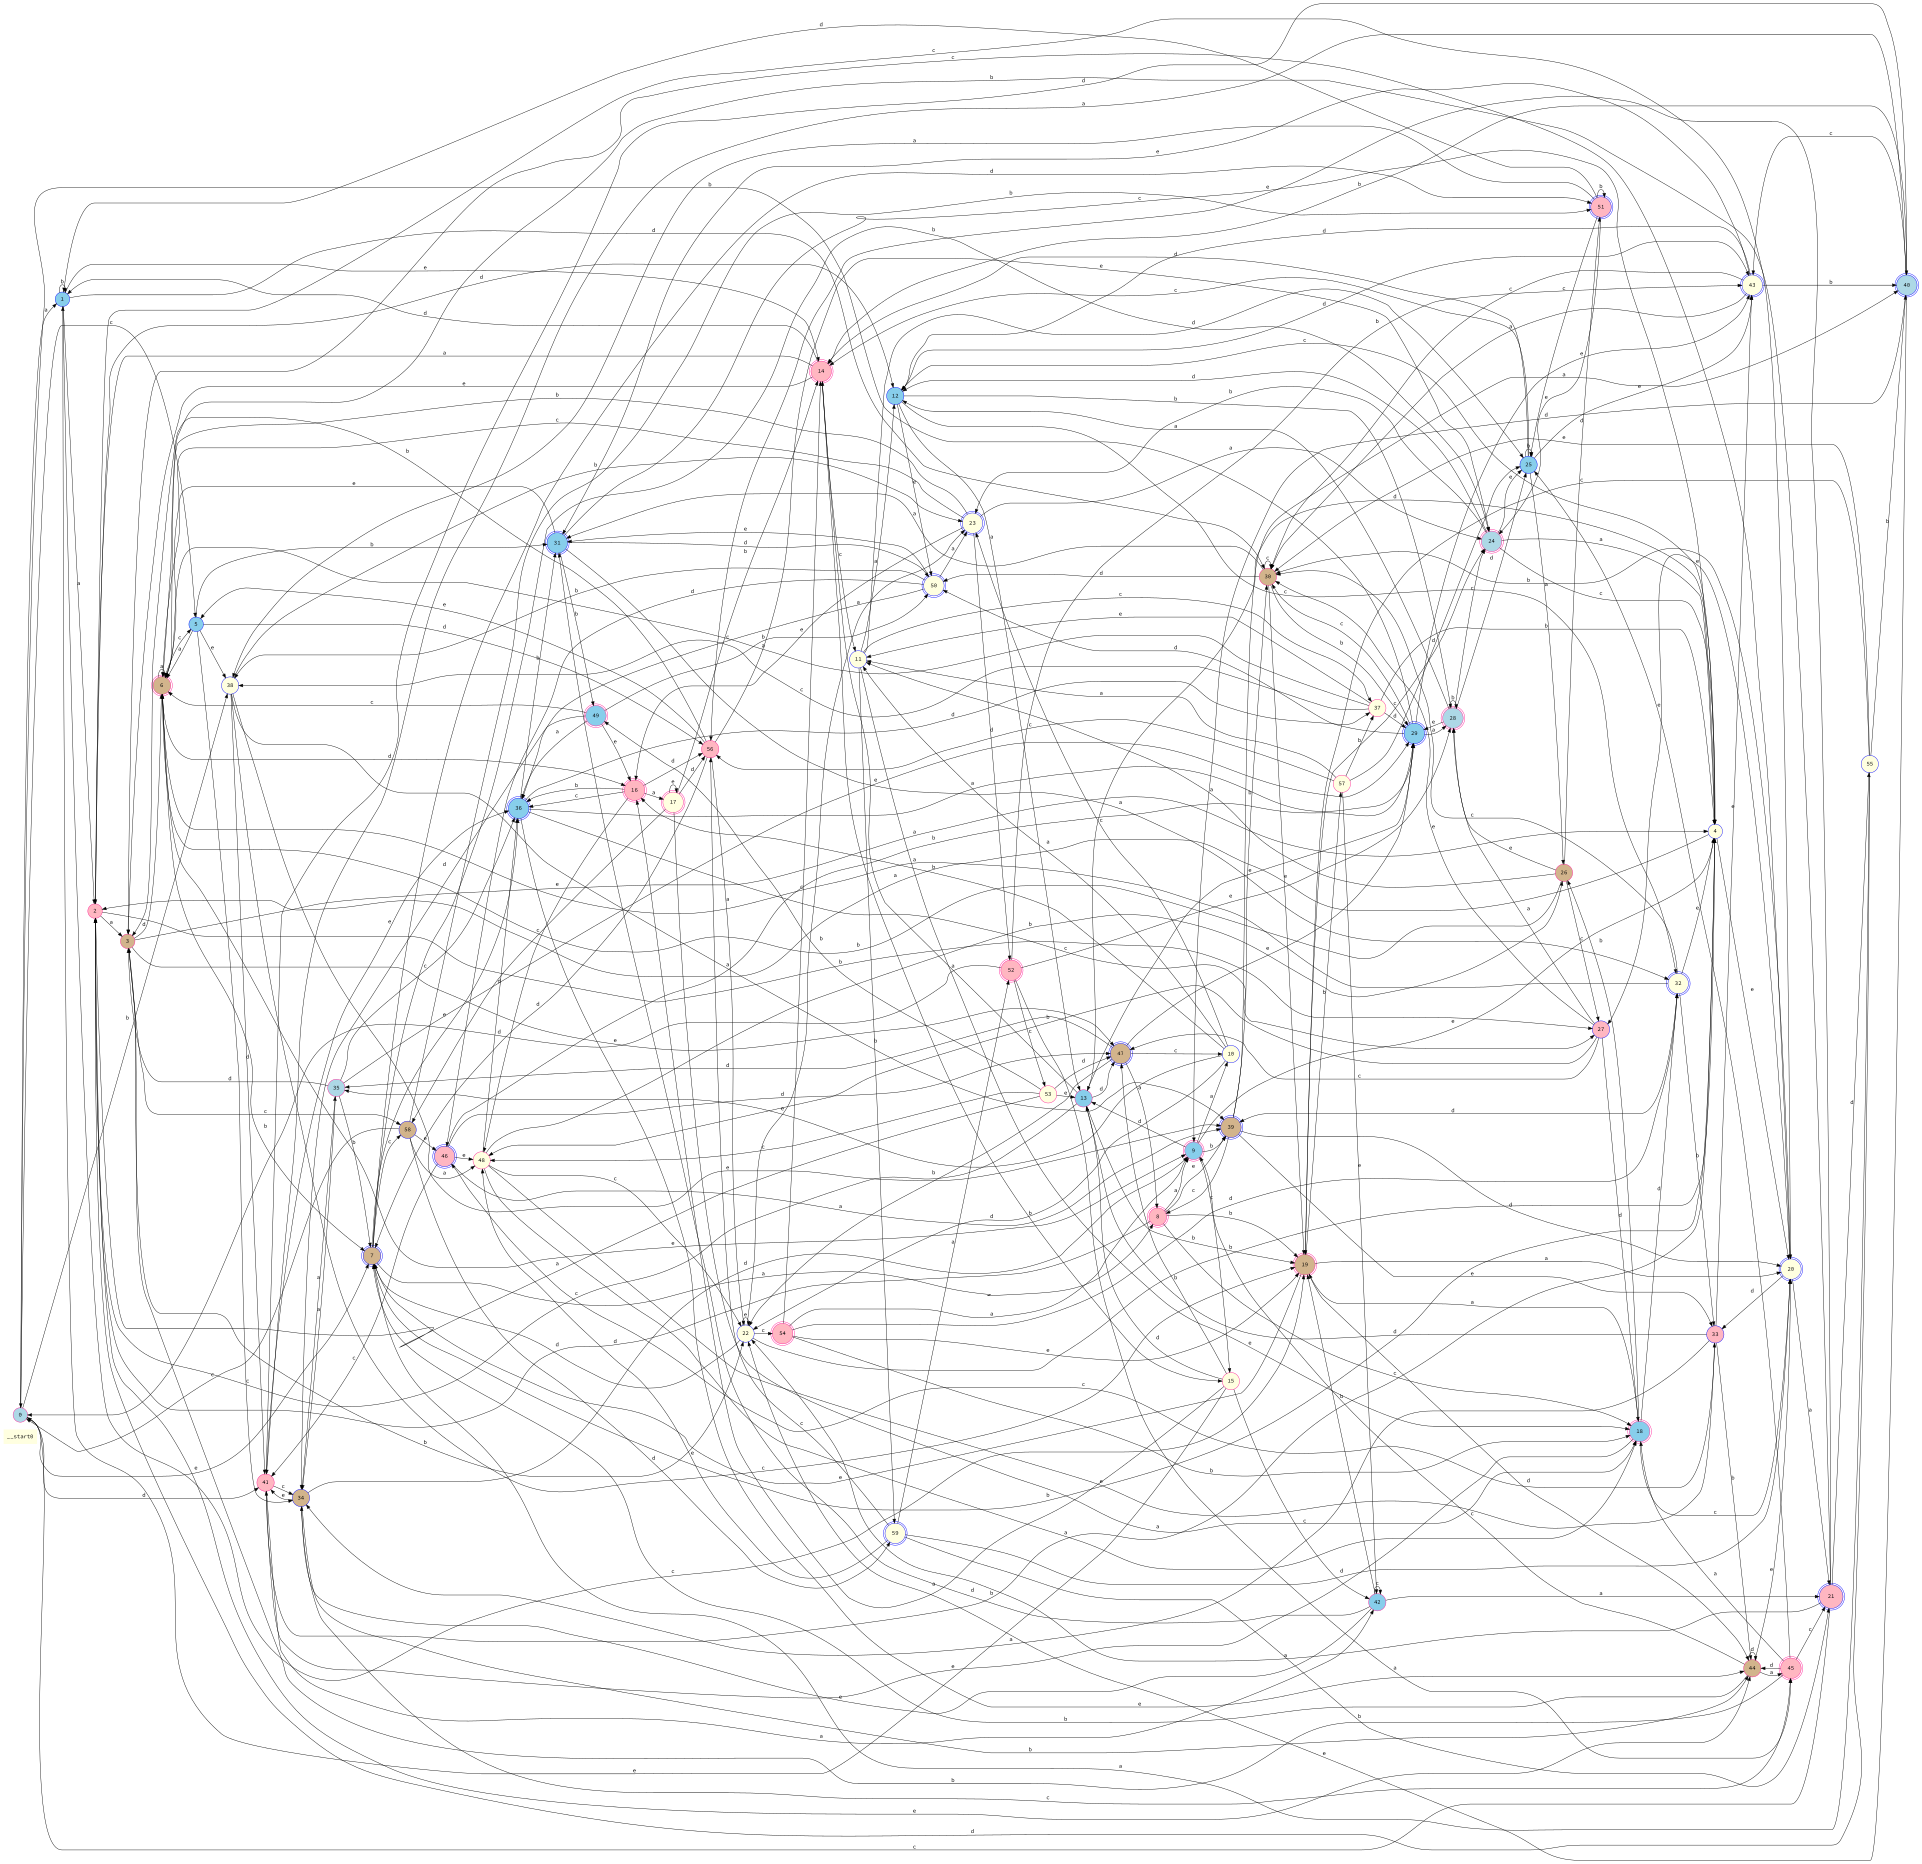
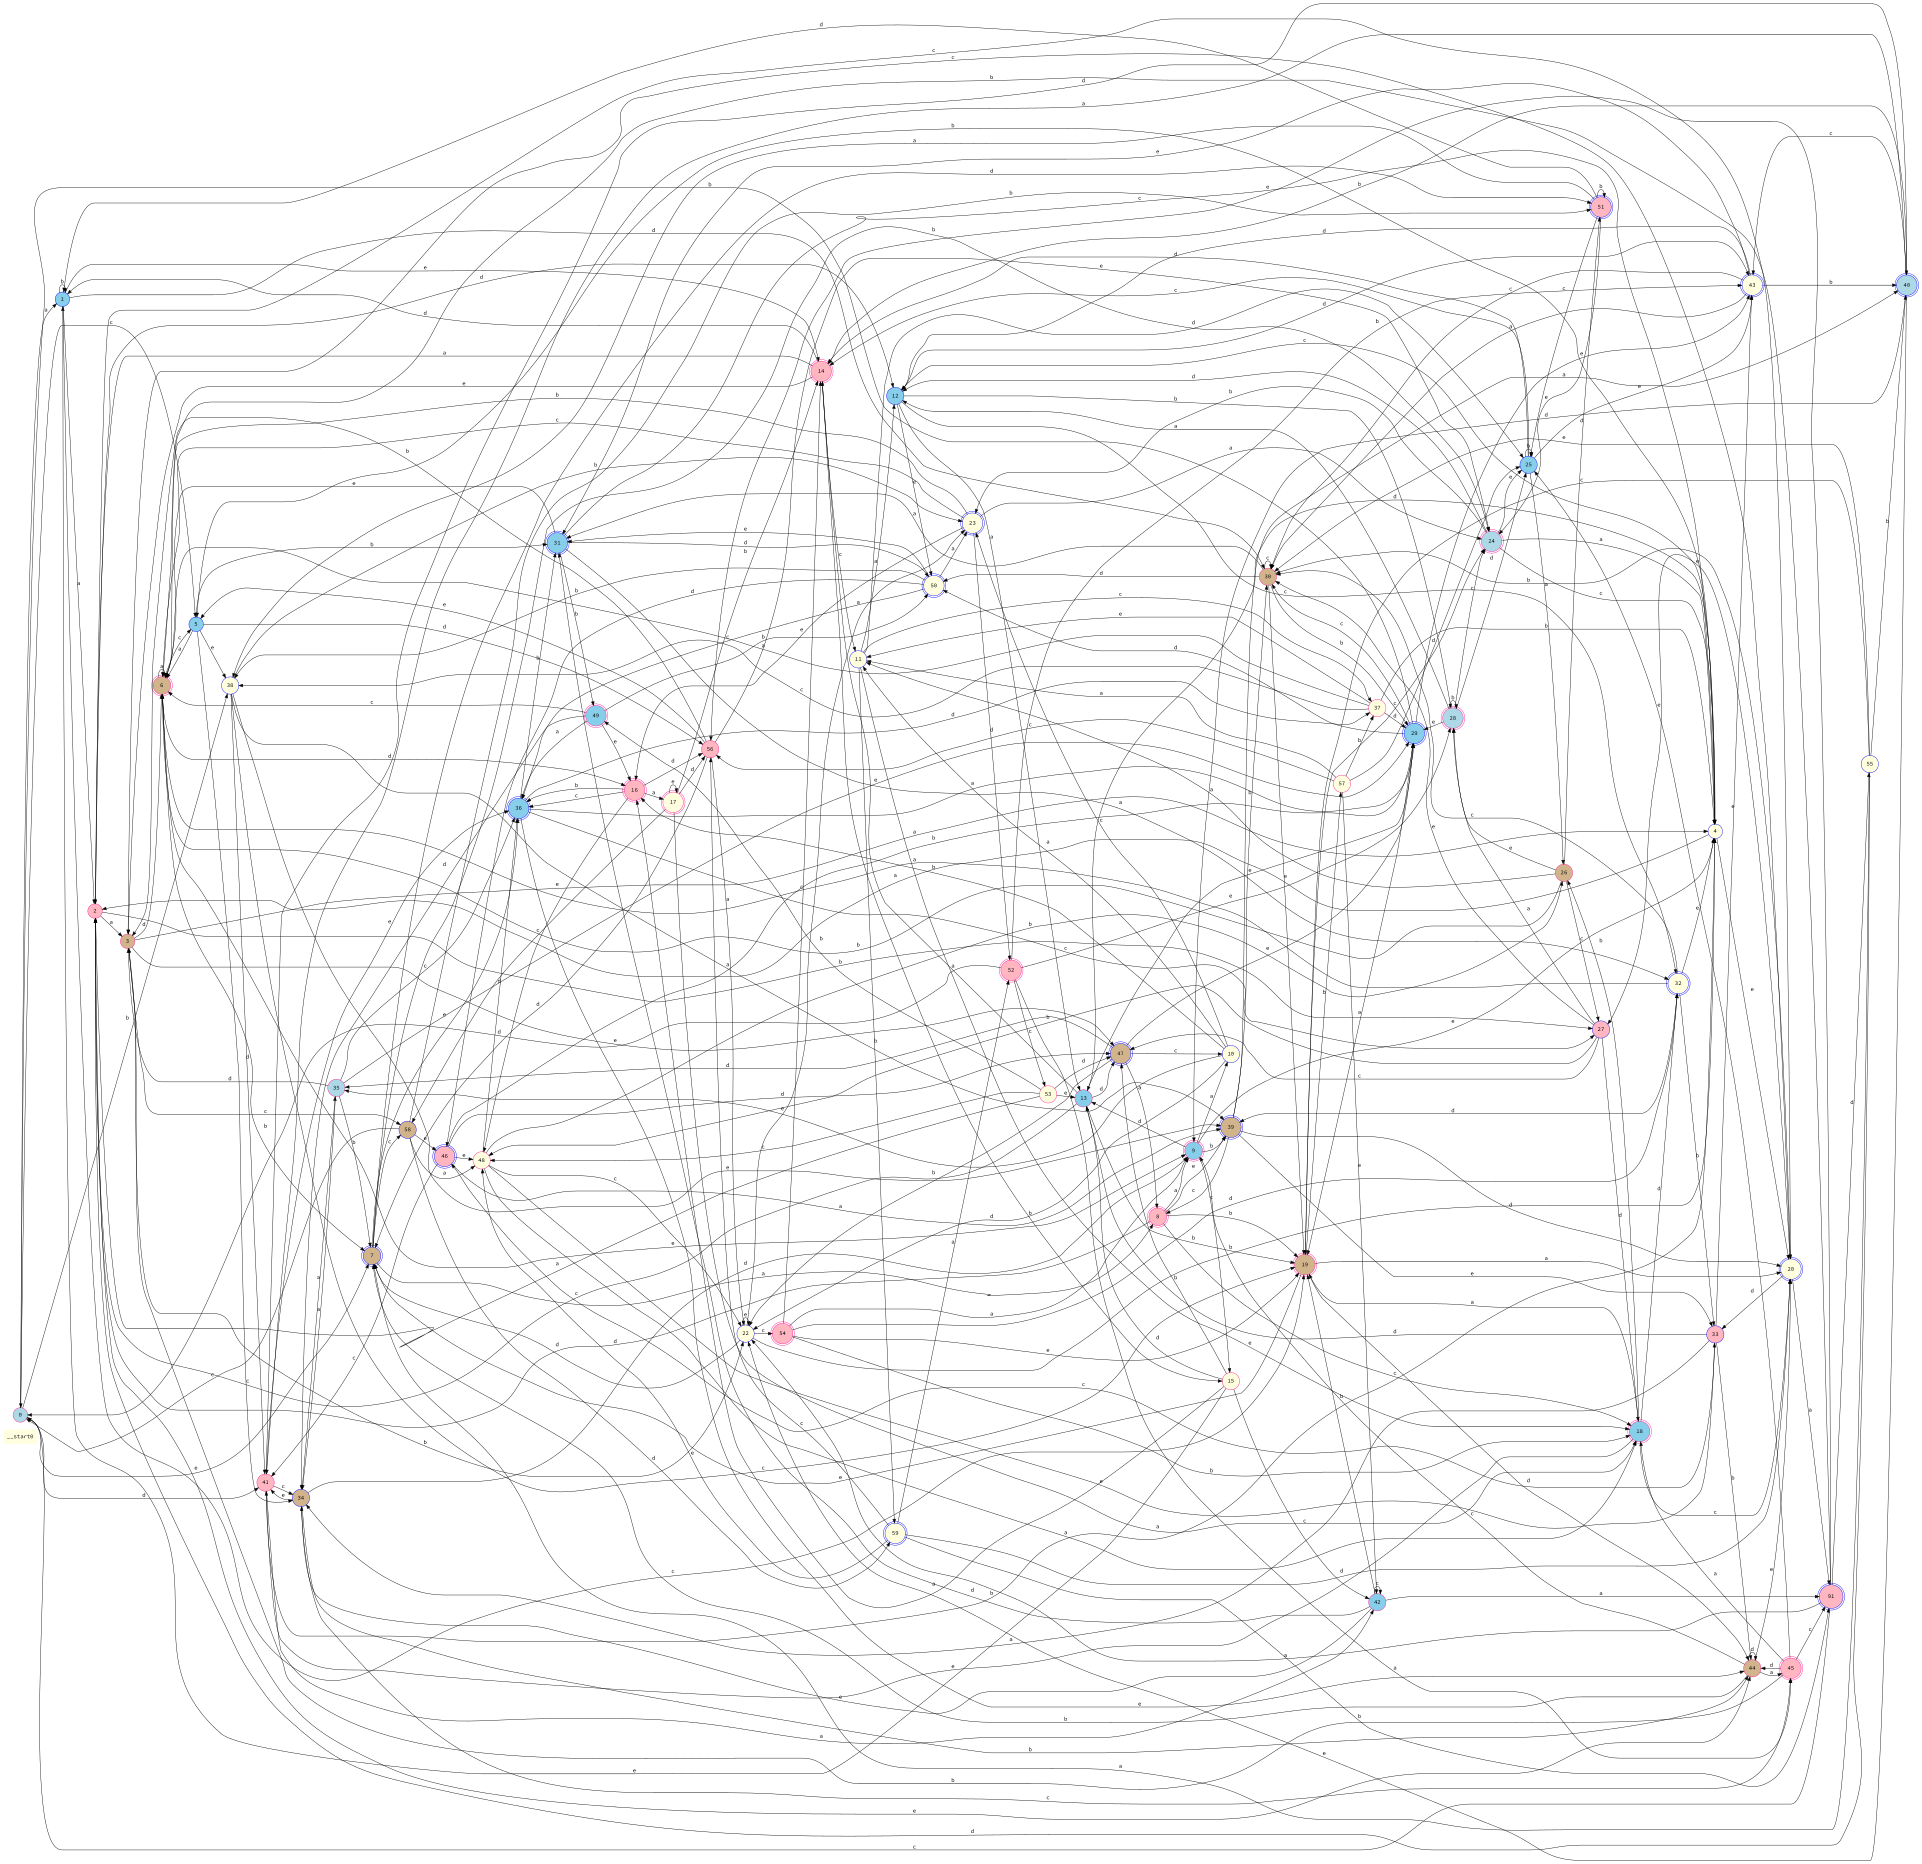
edge "29" -> "28": now "29" -> "19"
edge "4" -> "7": now "4" -> "5"
node "21": label "21" -> "91"
